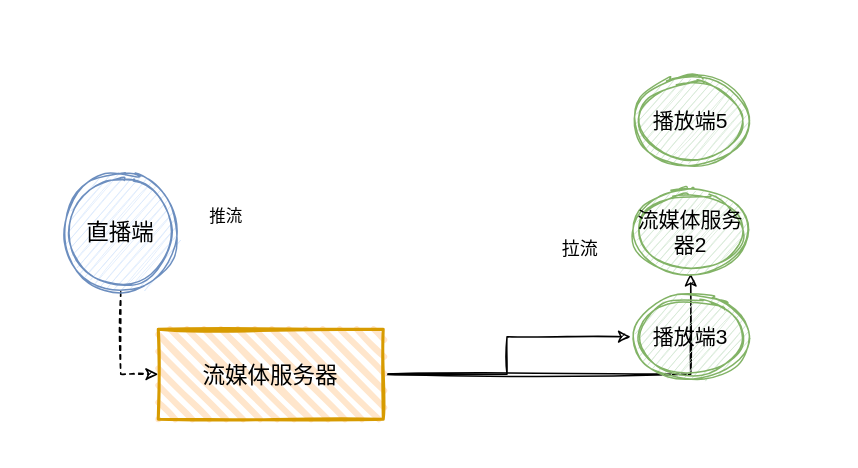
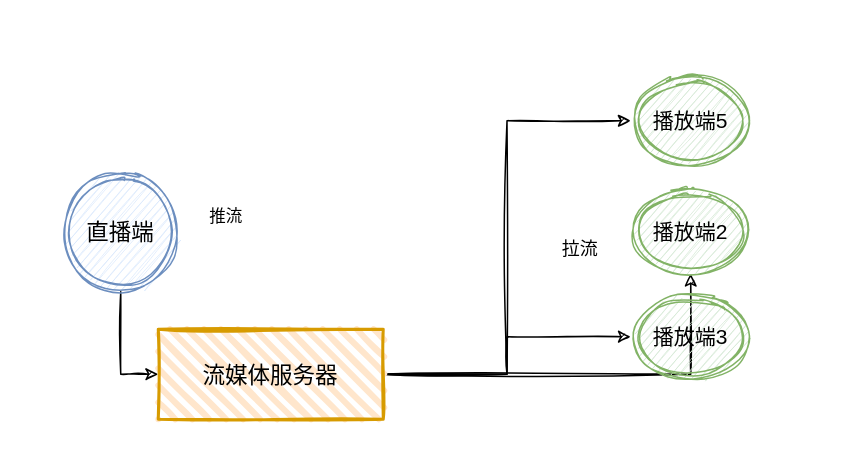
edge "流媒体服务器" -> "播放端5": added
node "流媒体服务器2": label "流媒体服务器2" -> "播放端2"
edge "直播端" -> "流媒体服务器": style dashed -> solid
